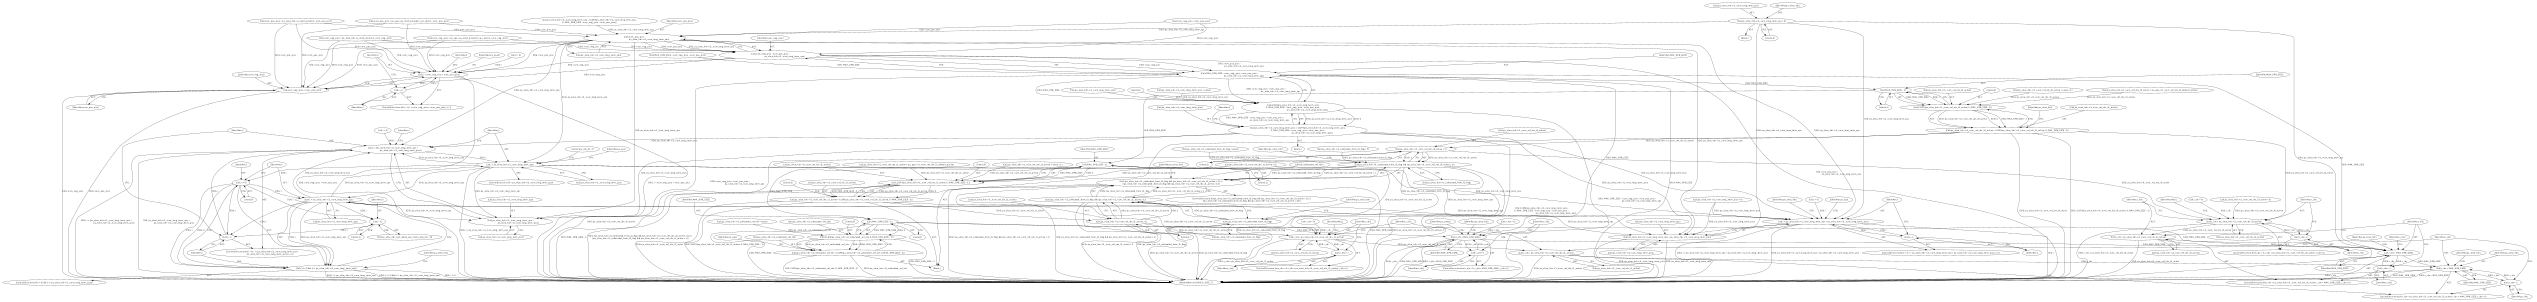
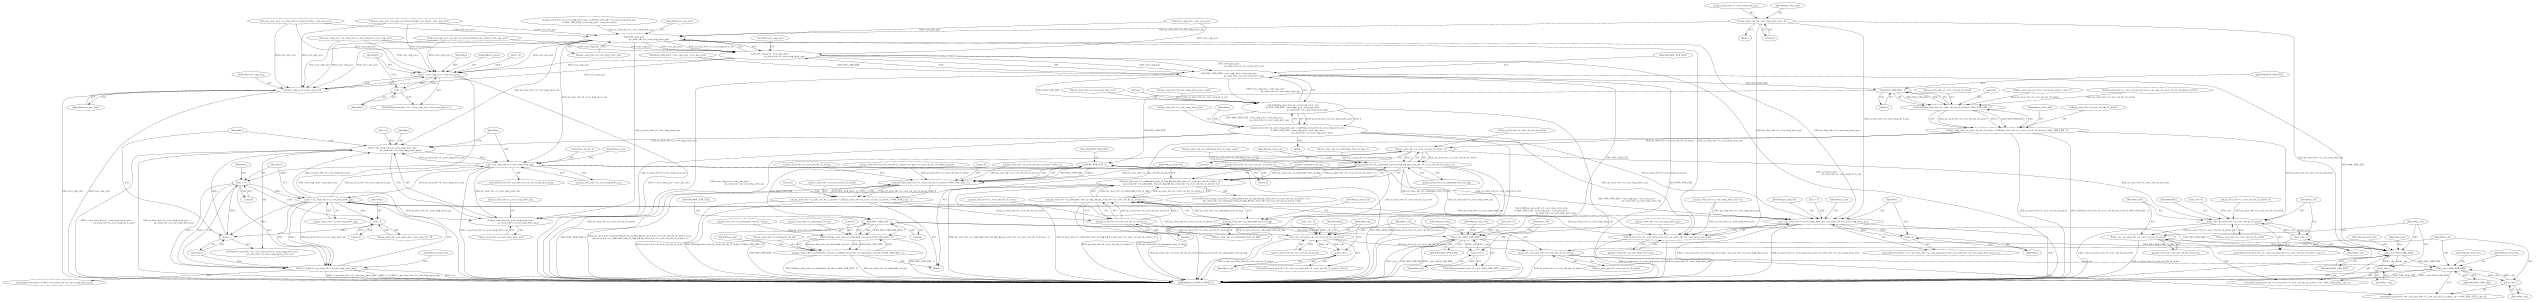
node "(MethodReturn,IHEVCD_SIZE_T)": label "(MethodReturn,IHEVCD_SIZE_T)" -> "(MethodReturn,IHEVCD_ERROR_T)"
